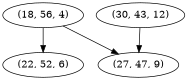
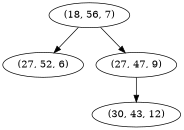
node "(18, 56, 4)": label "(18, 56, 4)" -> "(18, 56, 7)"
edge "(30, 43, 12)" -> "(27, 47, 9)": reversed
node "(22, 52, 6)": label "(22, 52, 6)" -> "(27, 52, 6)"
